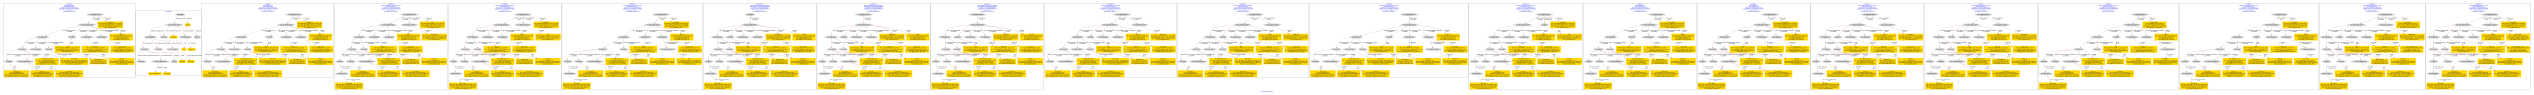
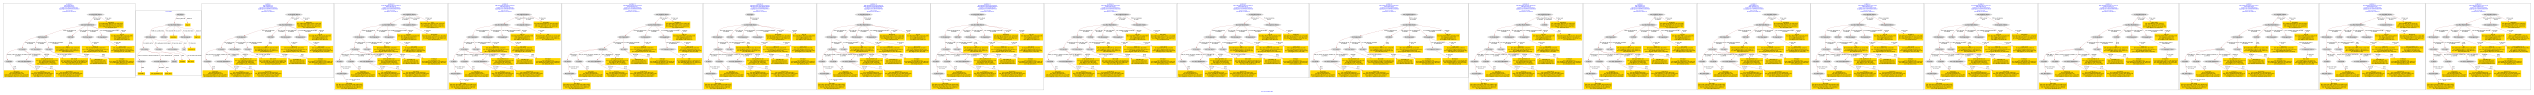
node "object_uri": fillcolor lightgray -> gold
node "title": fillcolor gold -> lightgray
node "nationality": added
